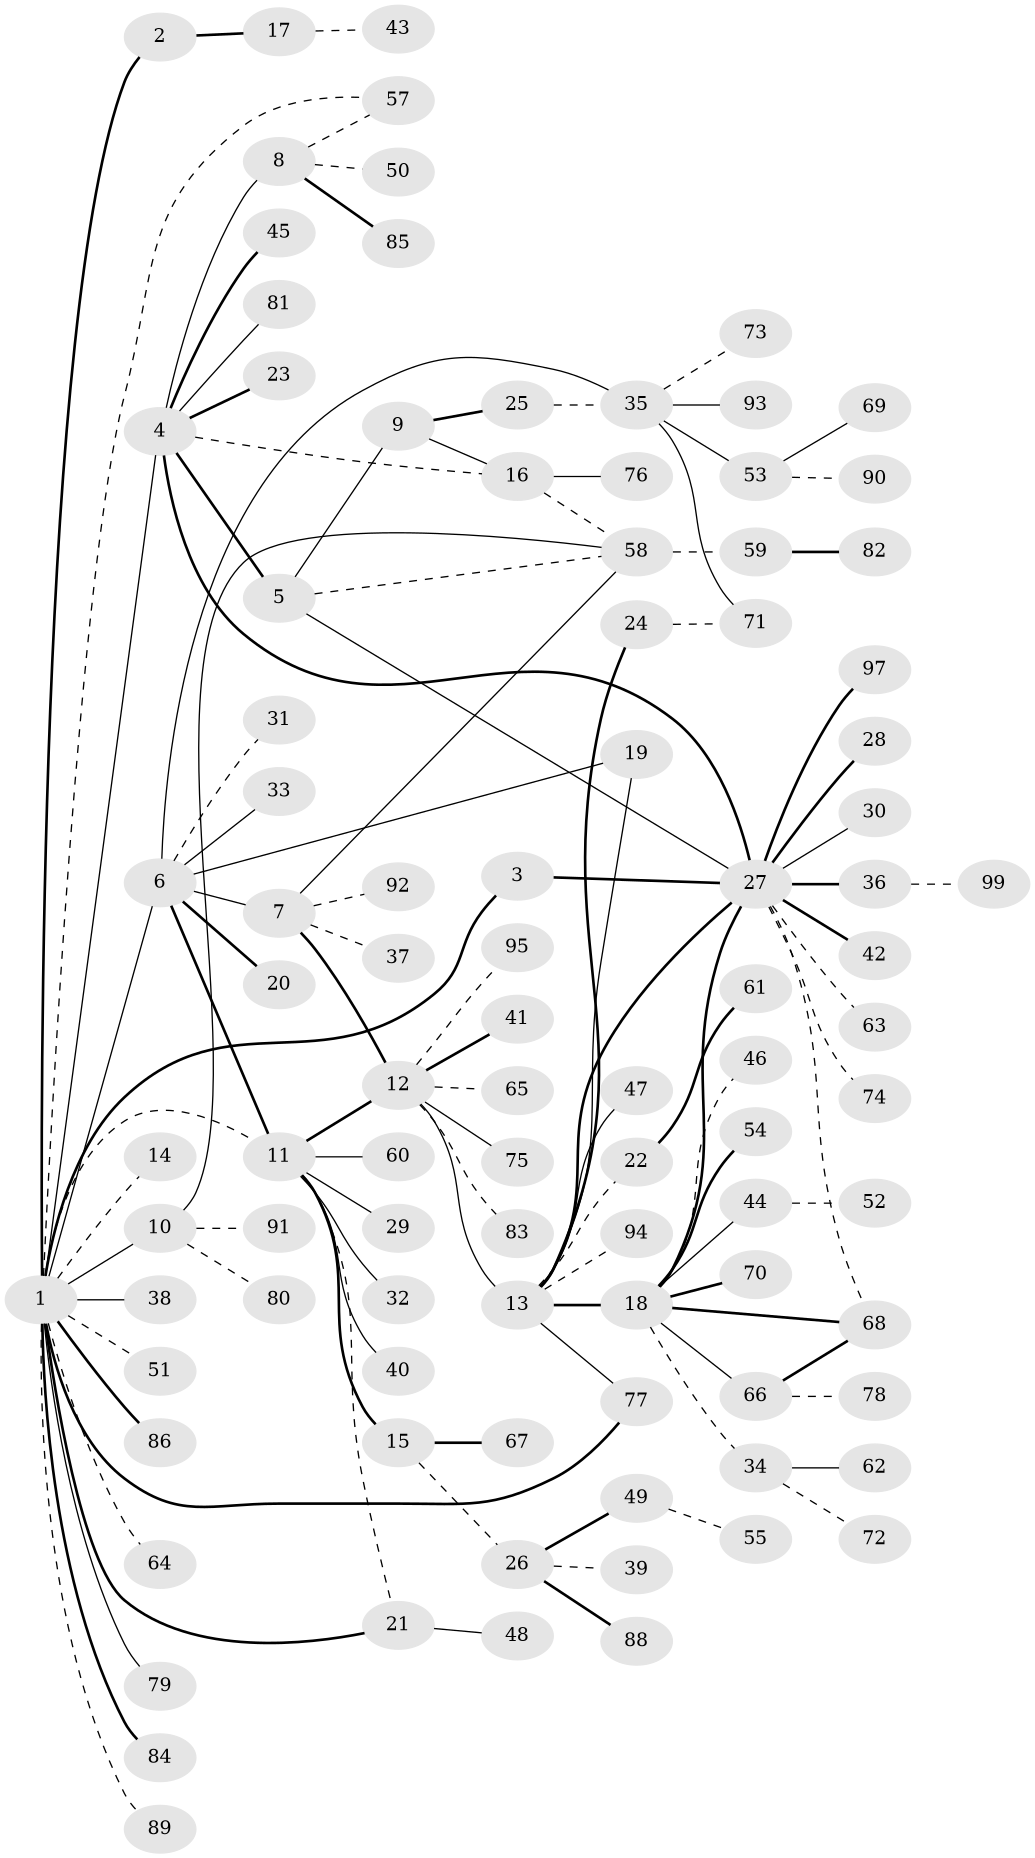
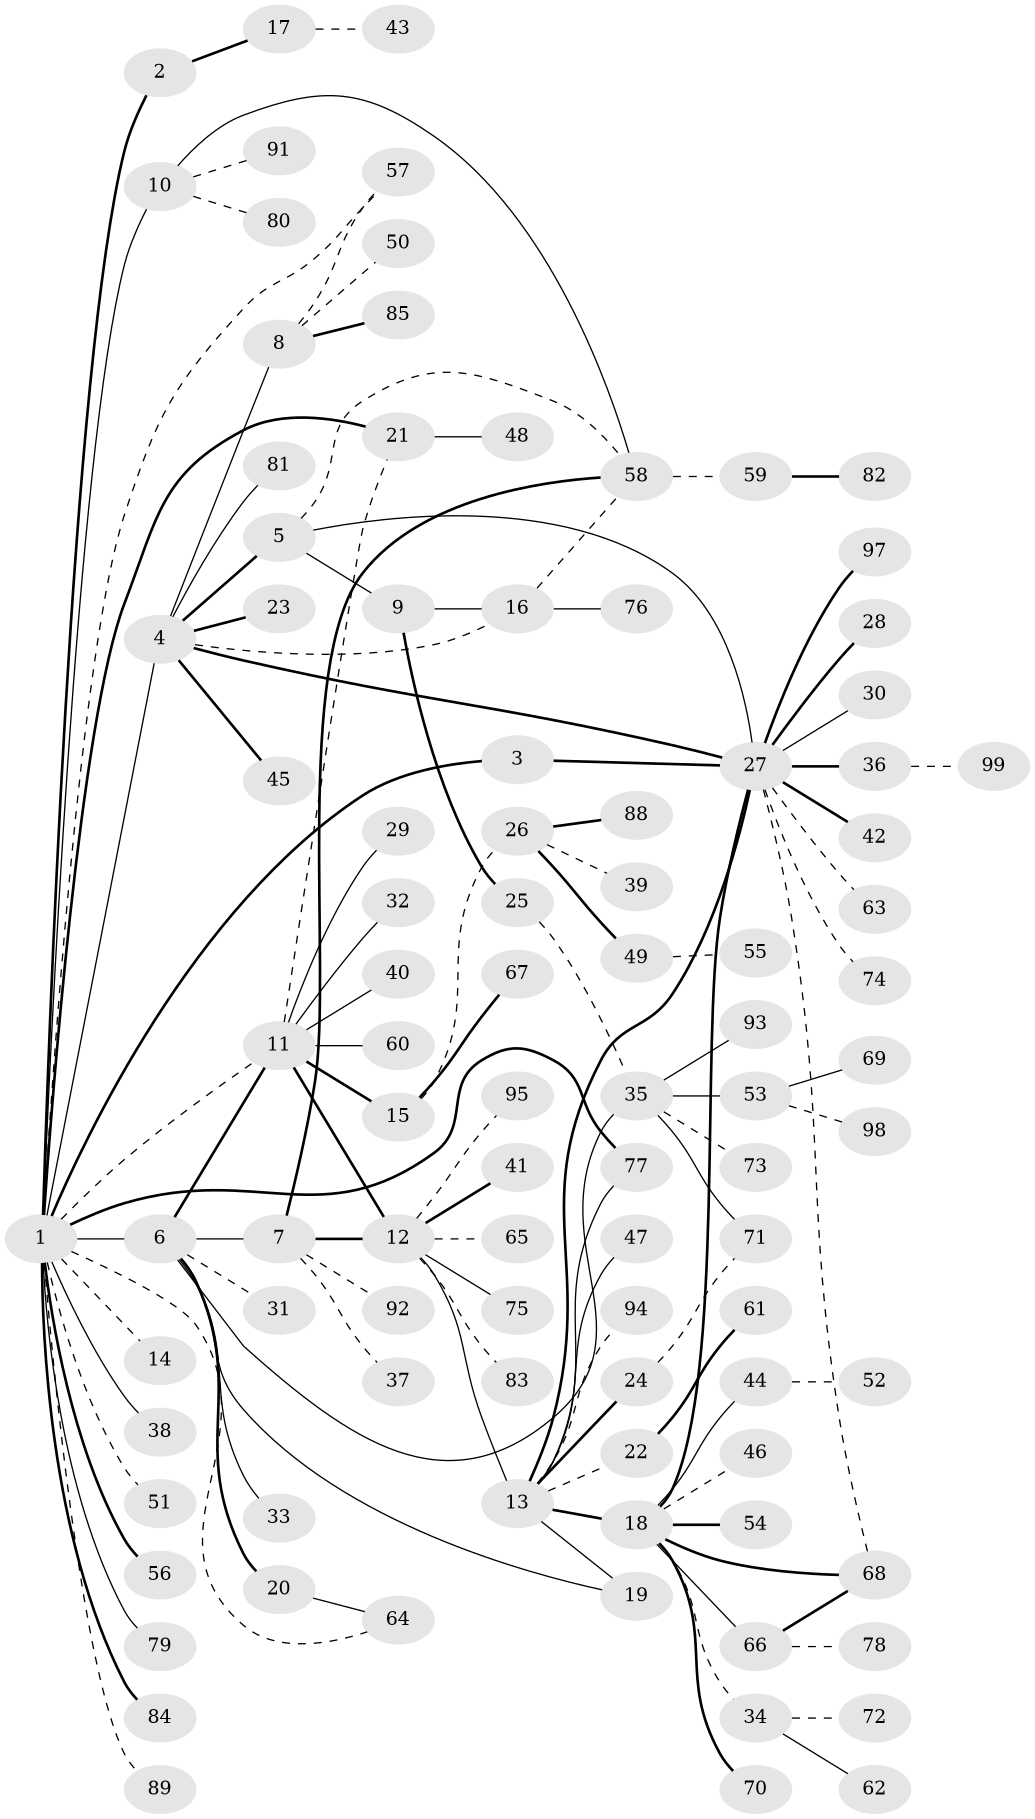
node "90": label "90" -> "98"
edge "58" -- "7": style solid -> bold
node "86": label "86" -> "56"
edge "20" -- "64": added
